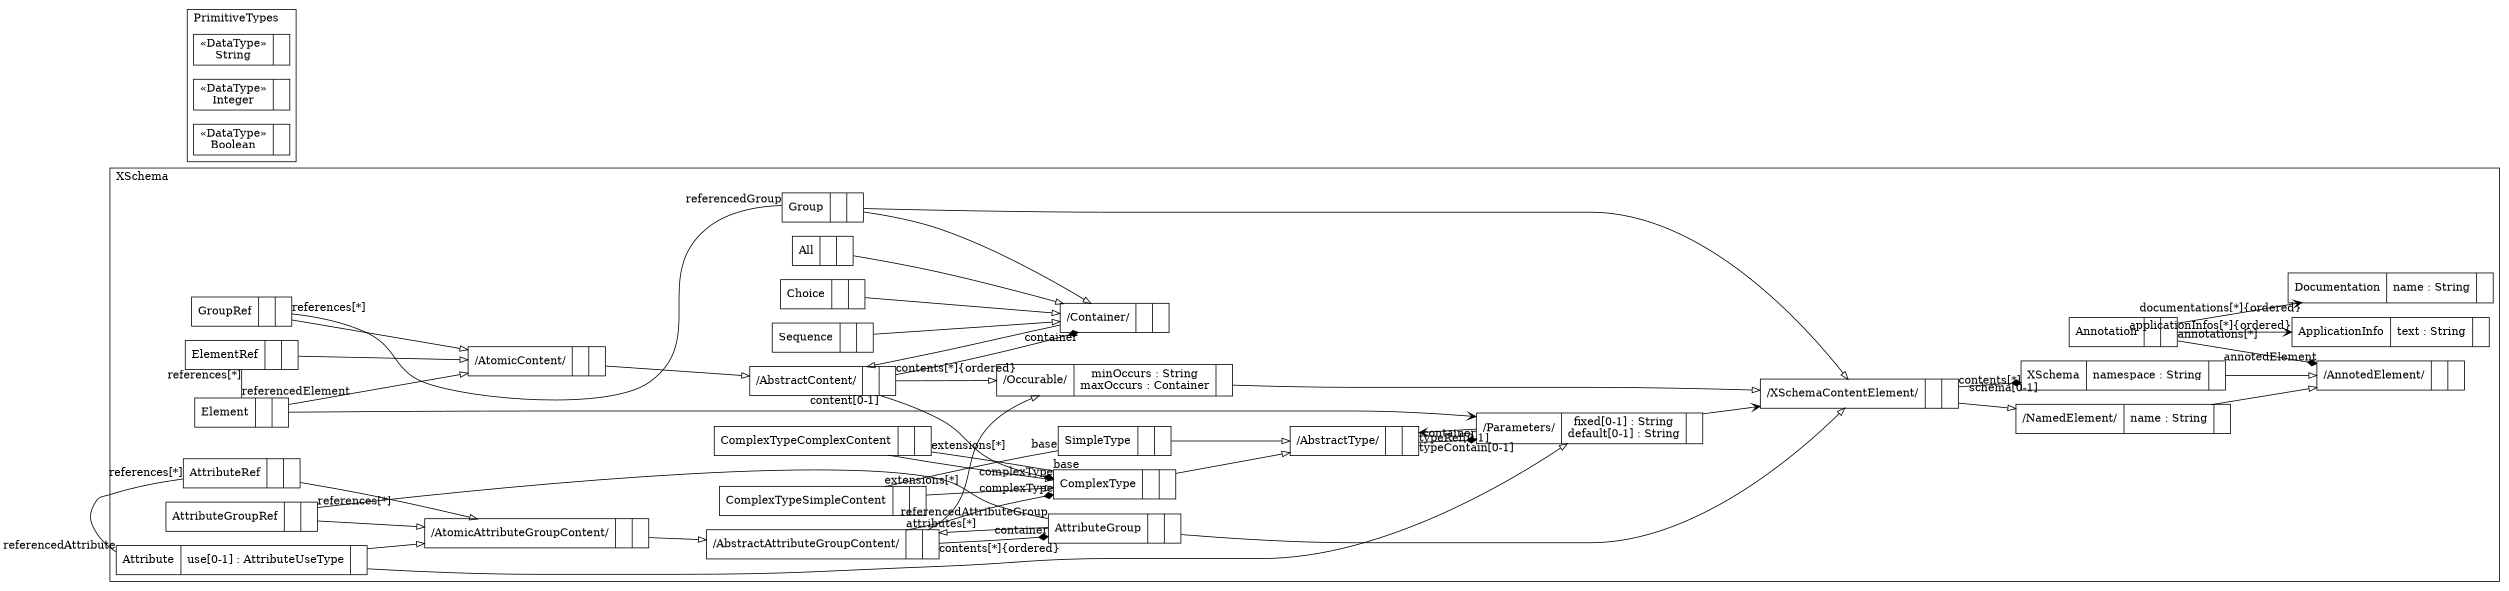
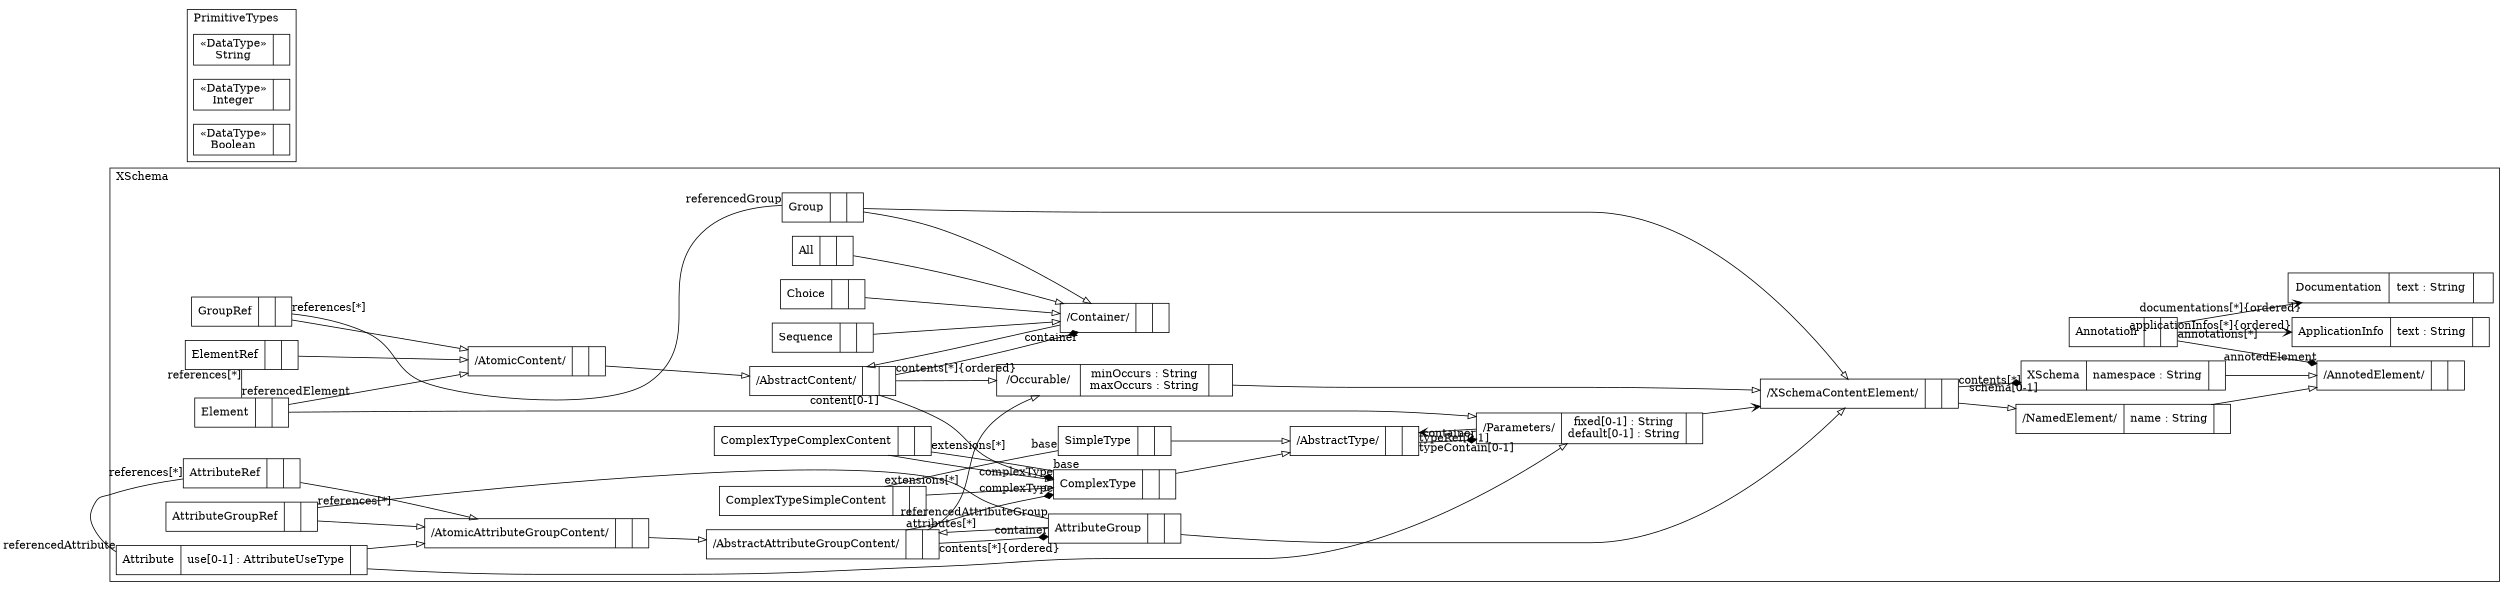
node "Documentation": text "name : String" -> "text : String"
node "/Occurable/": text "maxOccurs : Container" -> "maxOccurs : String"
edge "Element" -> "/Parameters/": arrowhead vee -> onormal
